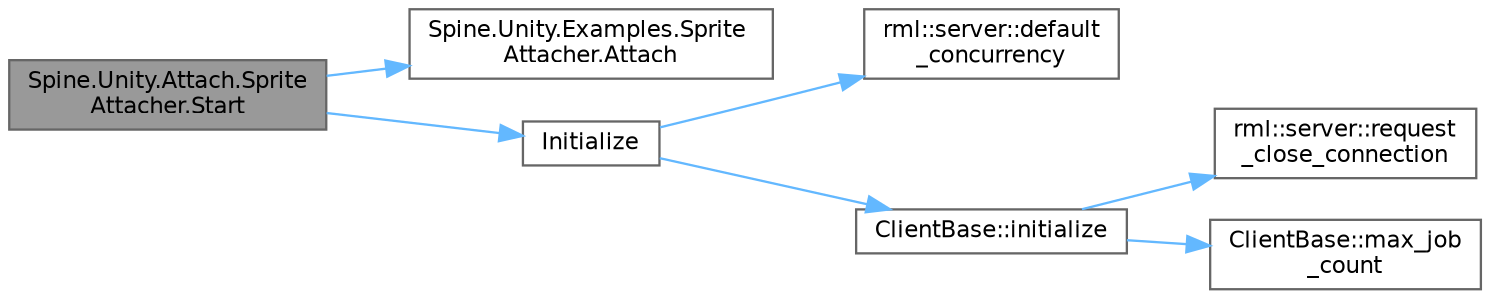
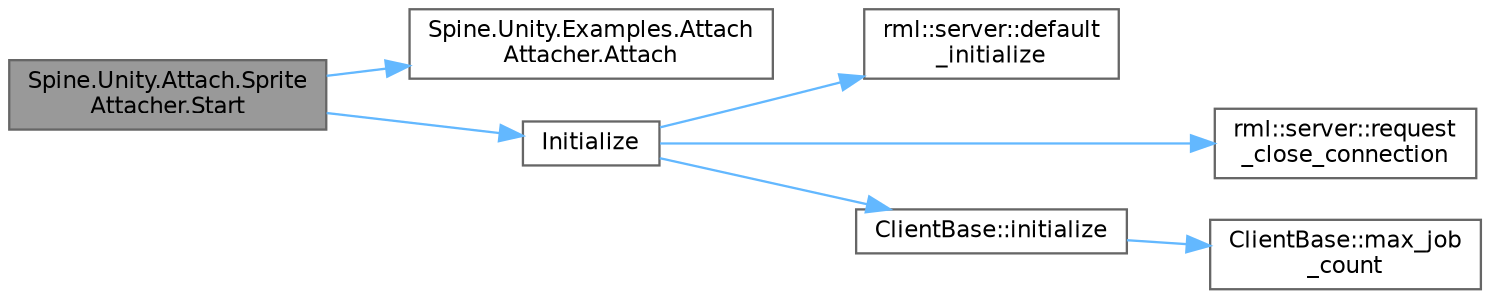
node "Spine.Unity.Examples.Sprite Attacher.Attach": label "Spine.Unity.Examples.Sprite Attacher.Attach" -> "Spine.Unity.Examples.Attach Attacher.Attach"
node "rml::server::default _concurrency": label "rml::server::default _concurrency" -> "rml::server::default _initialize"
edge "ClientBase::initialize" -> "rml::server::request _close_connection": now "Initialize" -> "rml::server::request _close_connection"
